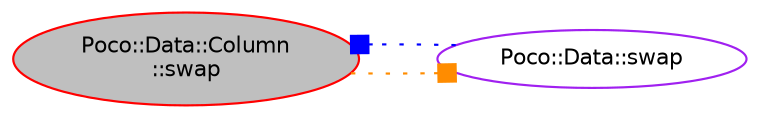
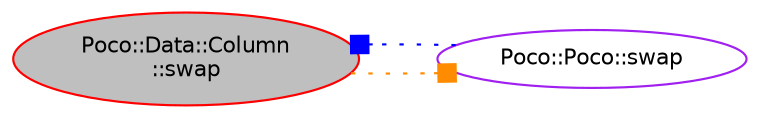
node "Poco::Data::swap": label "Poco::Data::swap" -> "Poco::Poco::swap"
